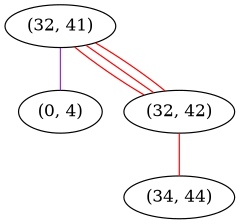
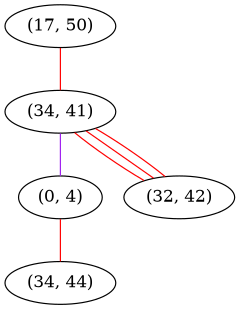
node "(17, 50)": added
node "(32, 41)": label "(32, 41)" -> "(34, 41)"
edge "(32, 42)" -- "(34, 44)": now "(0, 4)" -- "(34, 44)"
